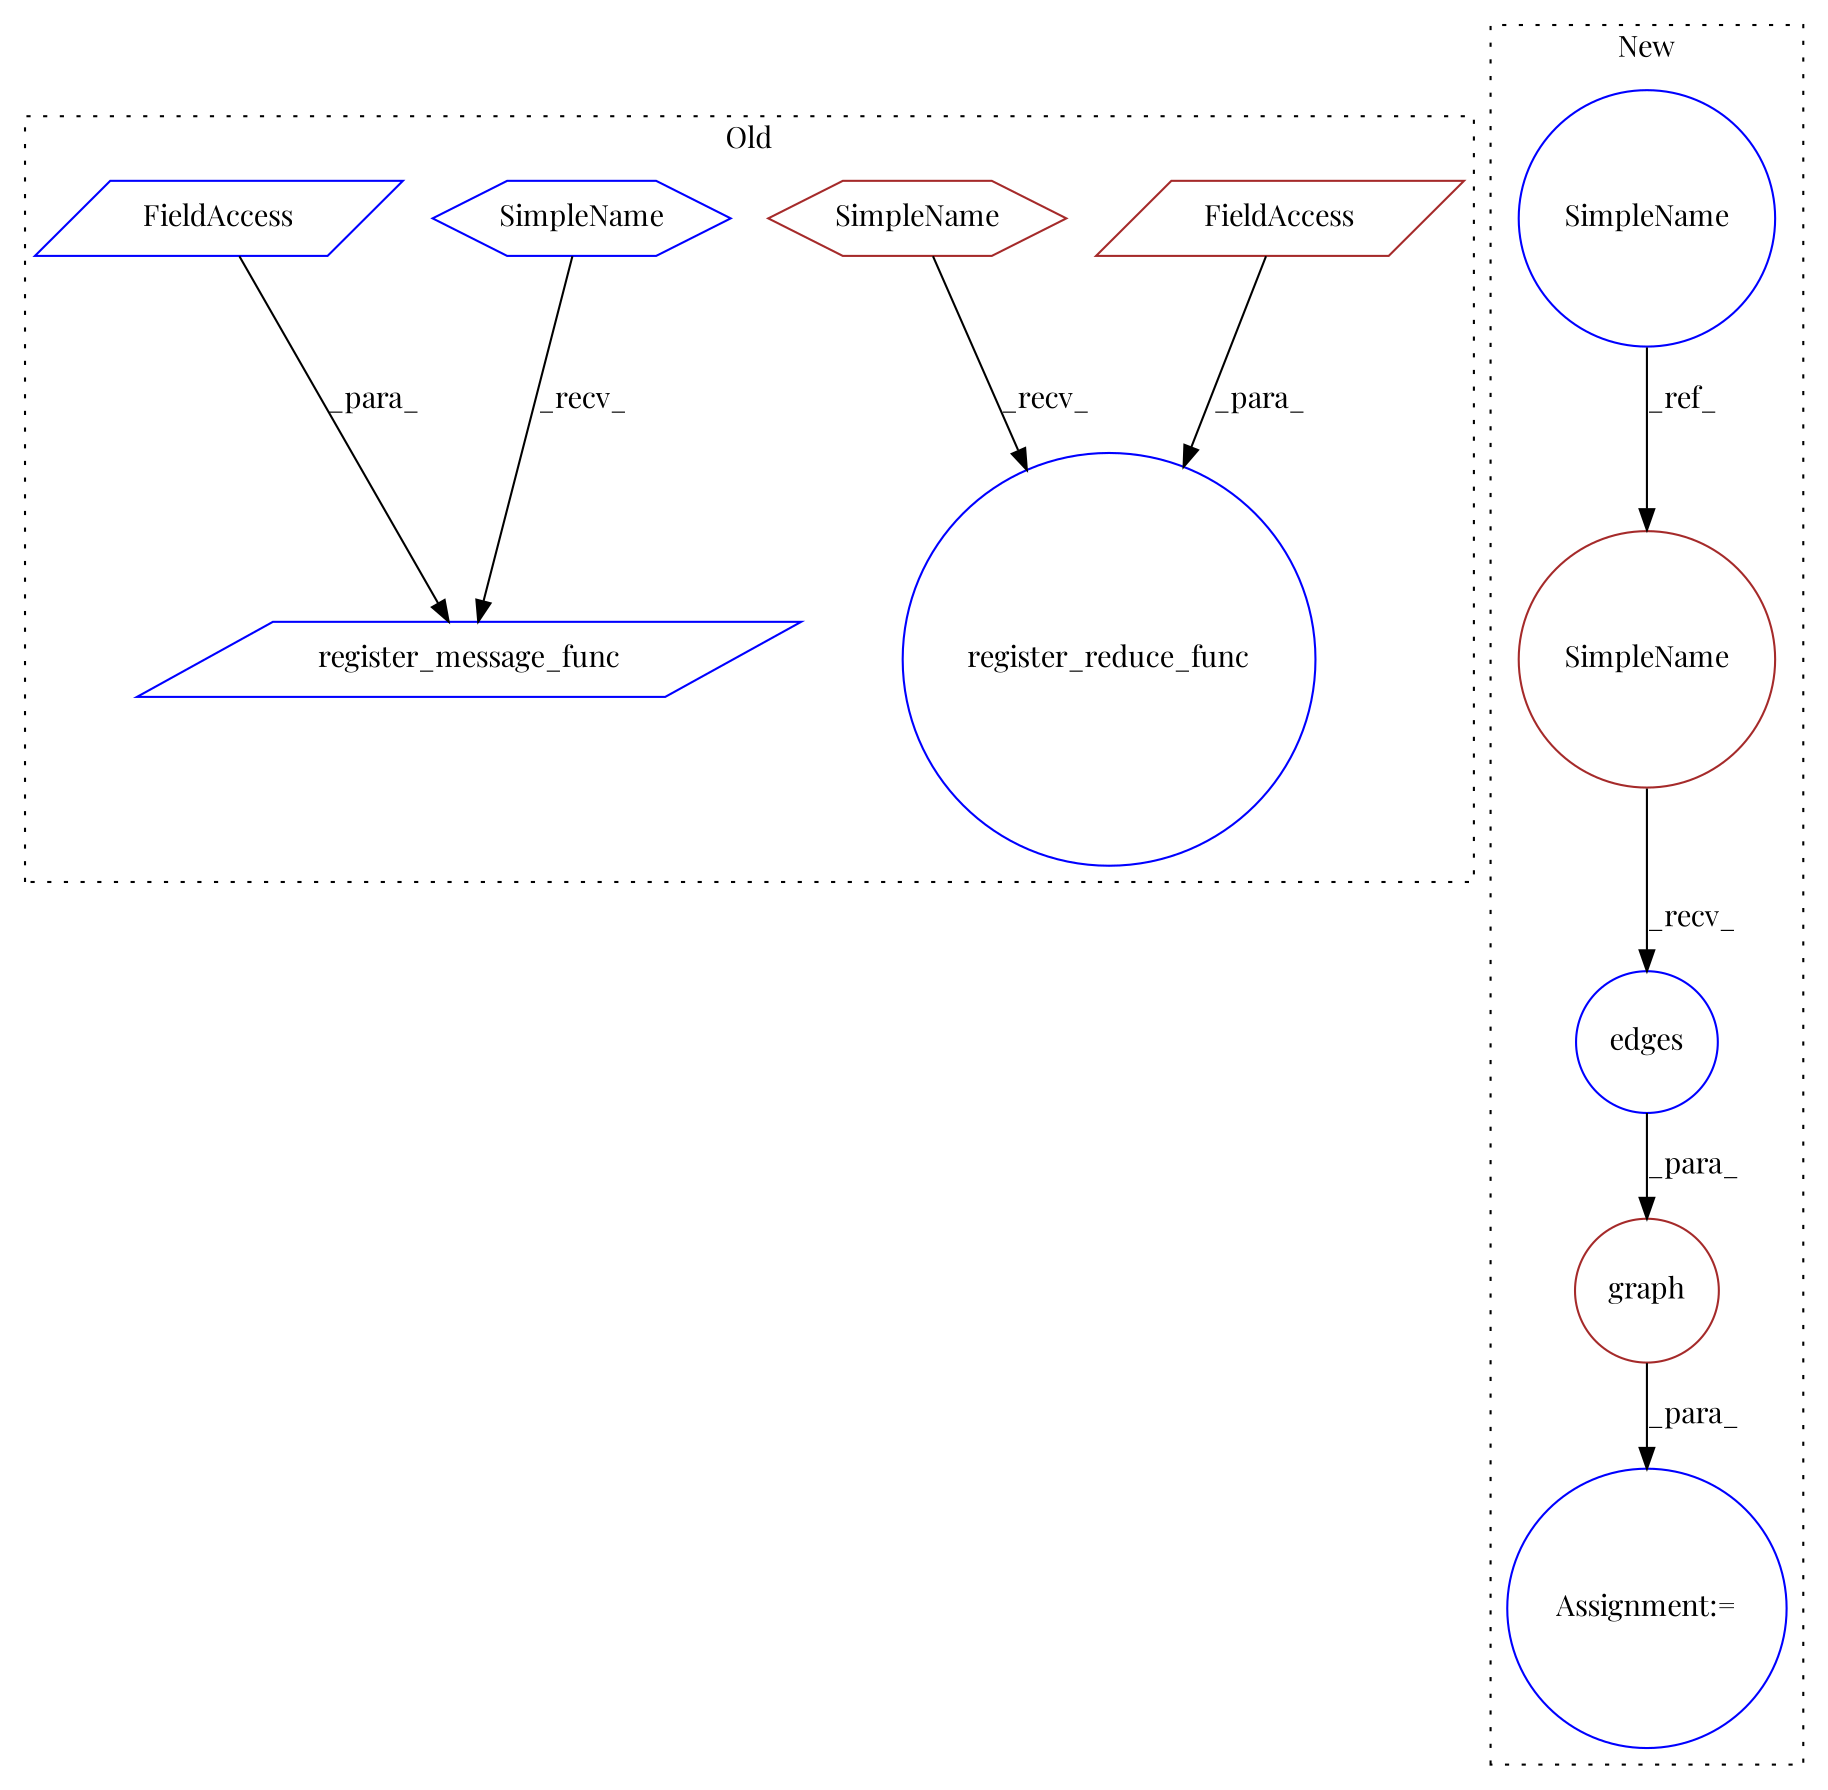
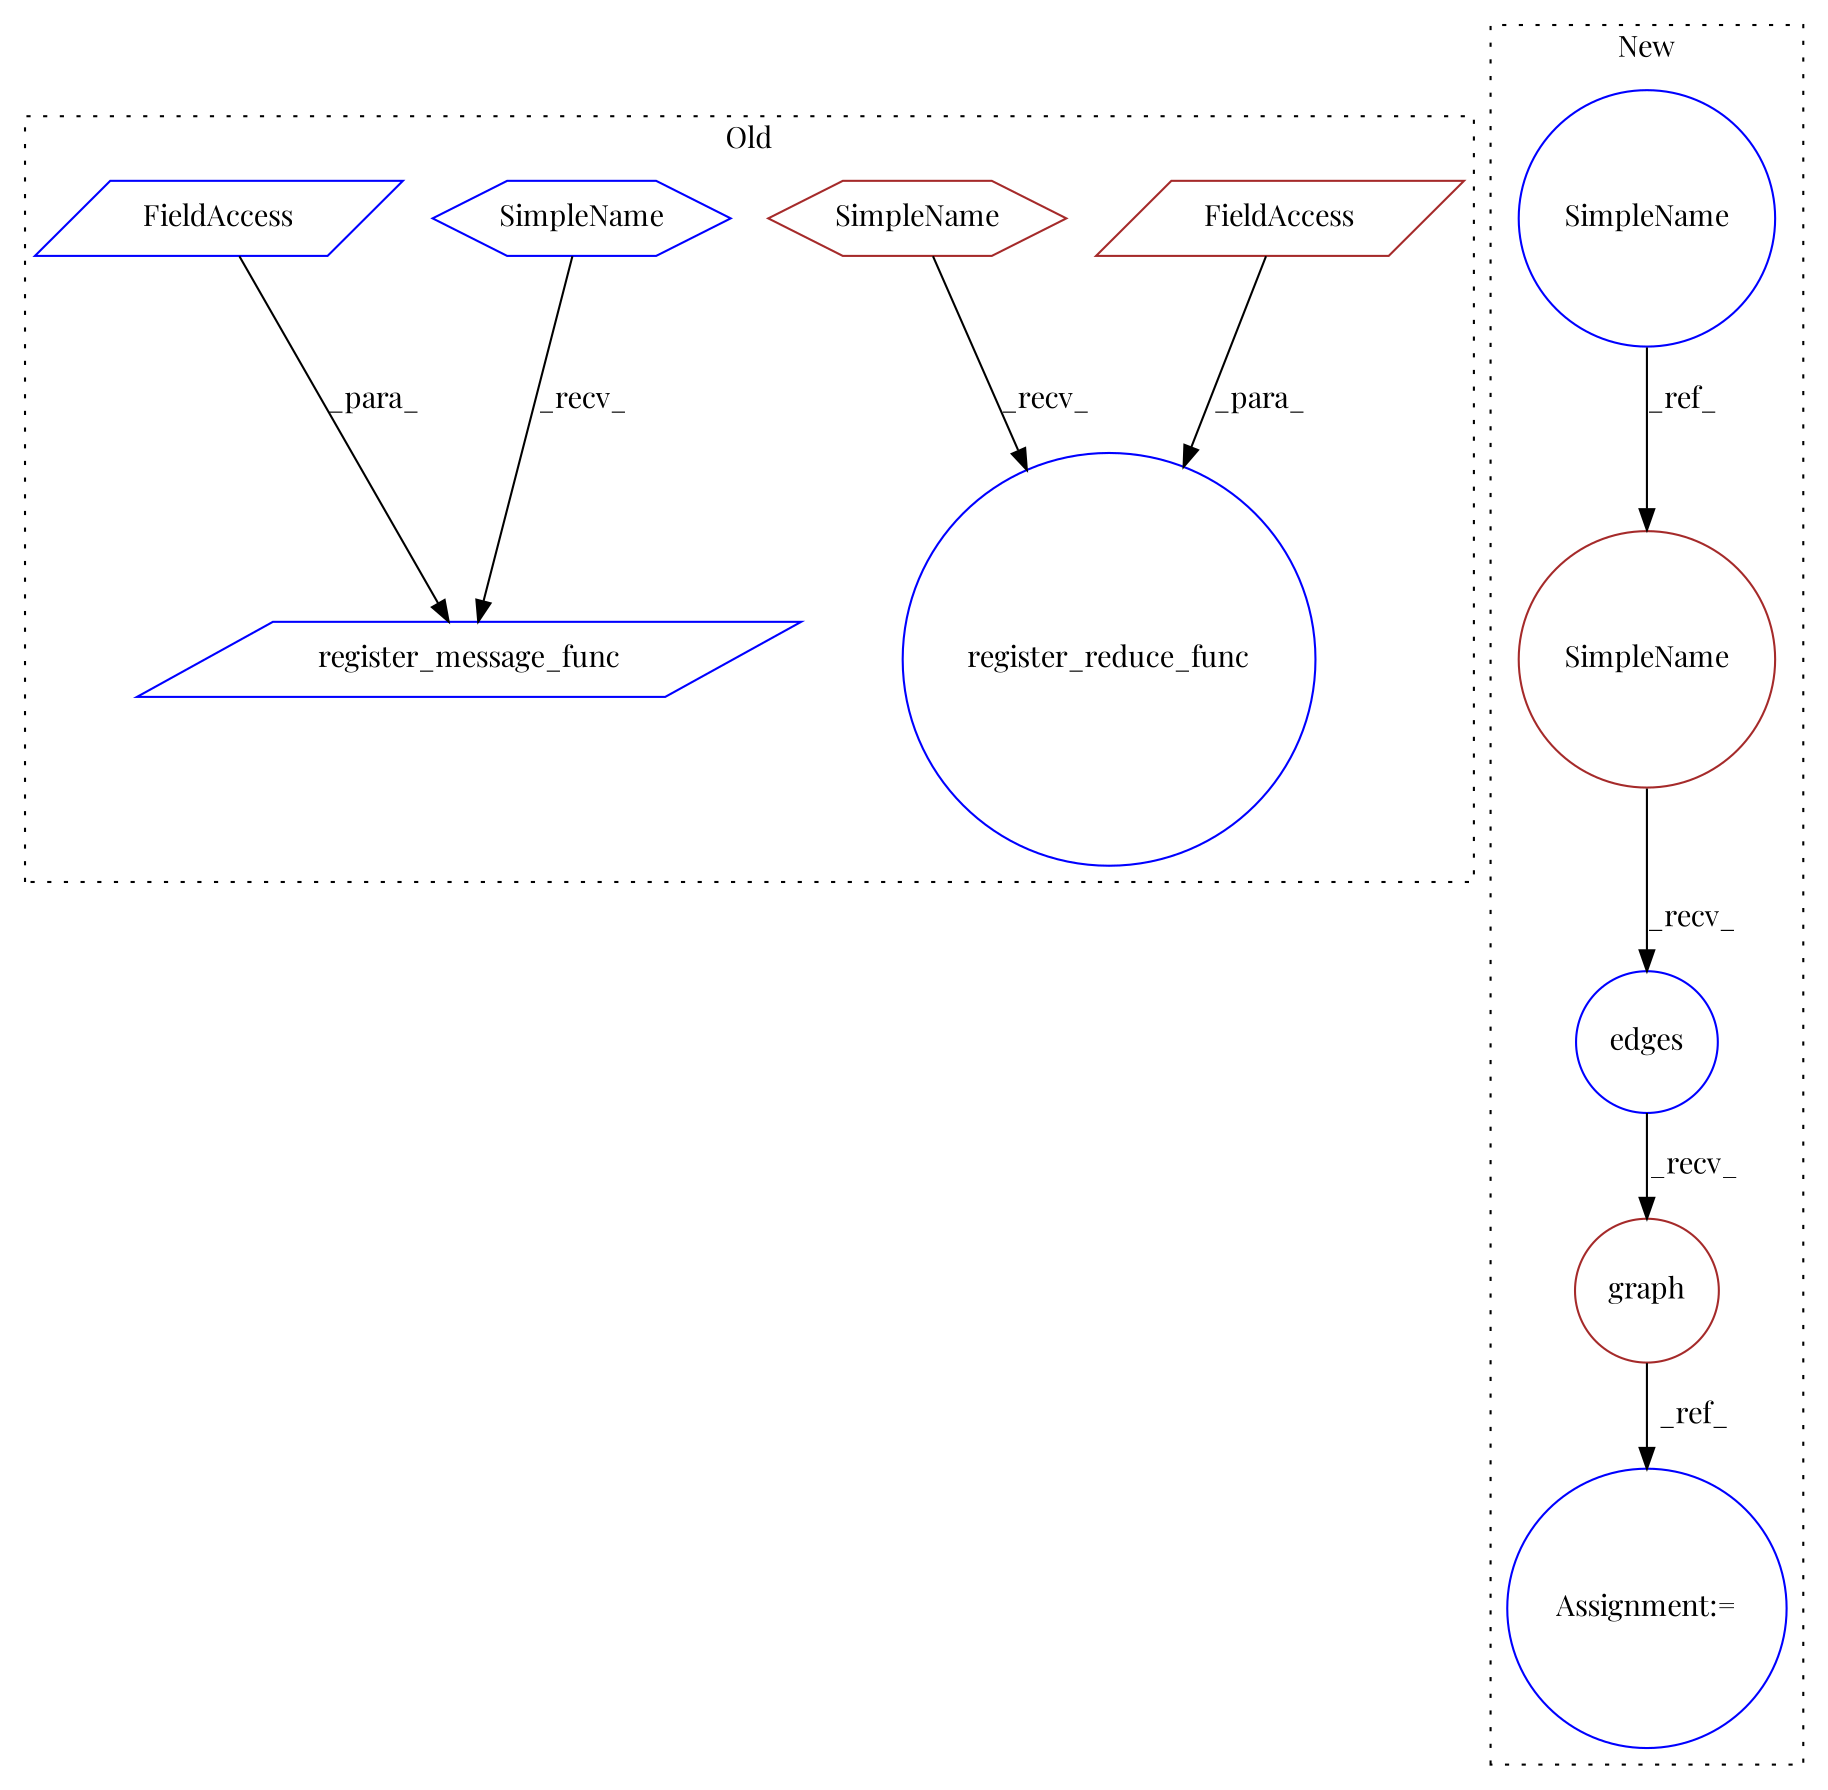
edge "edges" -> "graph": label "_para_" -> "_recv_"
edge "graph" -> "Assignment:=": label "_para_" -> "_ref_"
